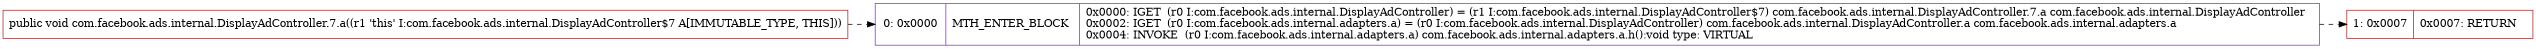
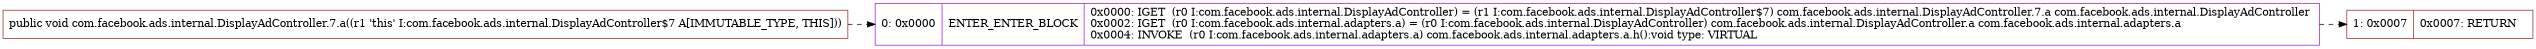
node "0: 0x0000": text "MTH_ENTER_BLOCK" -> "ENTER_ENTER_BLOCK"
